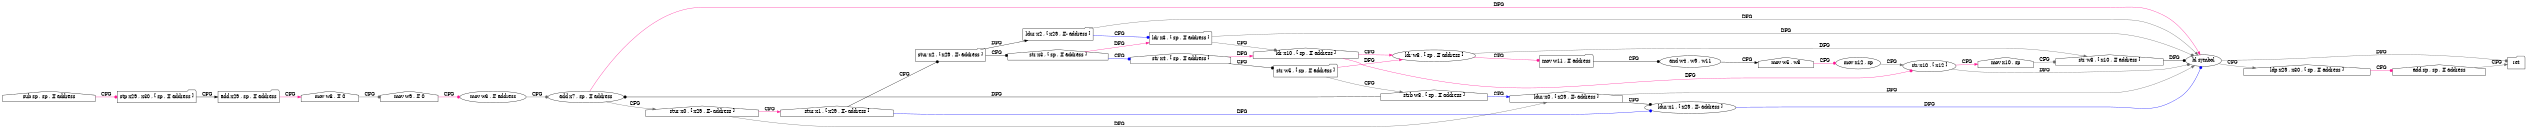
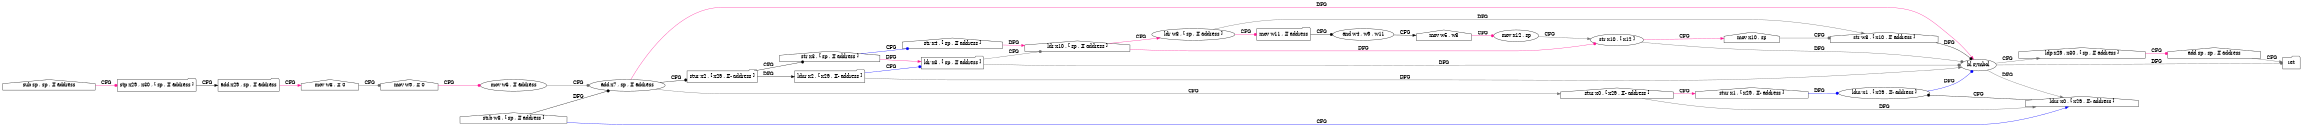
node "str w5 , [ sp , # address ]": removed
edge "stur x1 , [ x29 , #- address ]" -> "stur x2 , [ x29 , #- address ]": now "add x7 , sp , # address" -> "stur x2 , [ x29 , #- address ]"
edge "ldur x0 , [ x29 , #- address ]" -> "bl symbol": reversed
